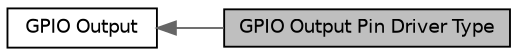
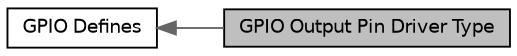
node "GPIO Output": label "GPIO Output" -> "GPIO Defines"
